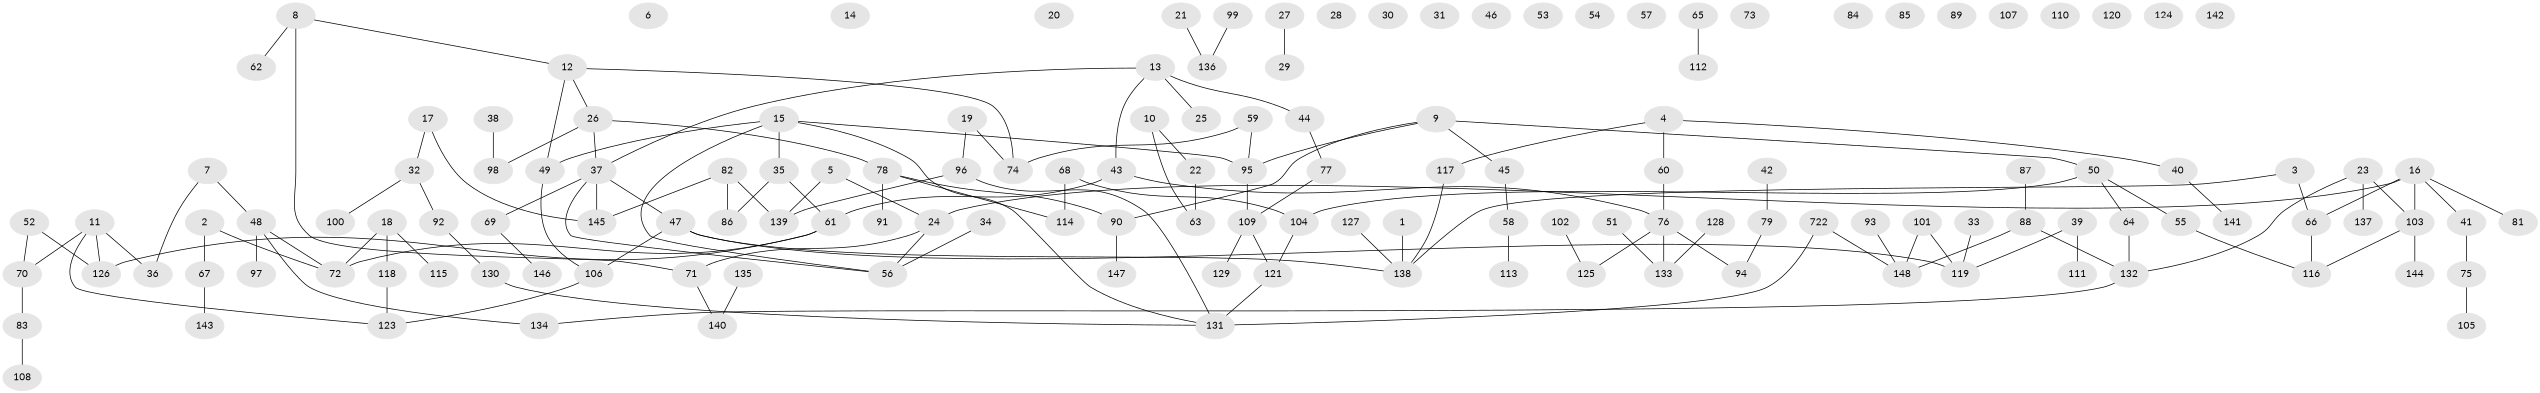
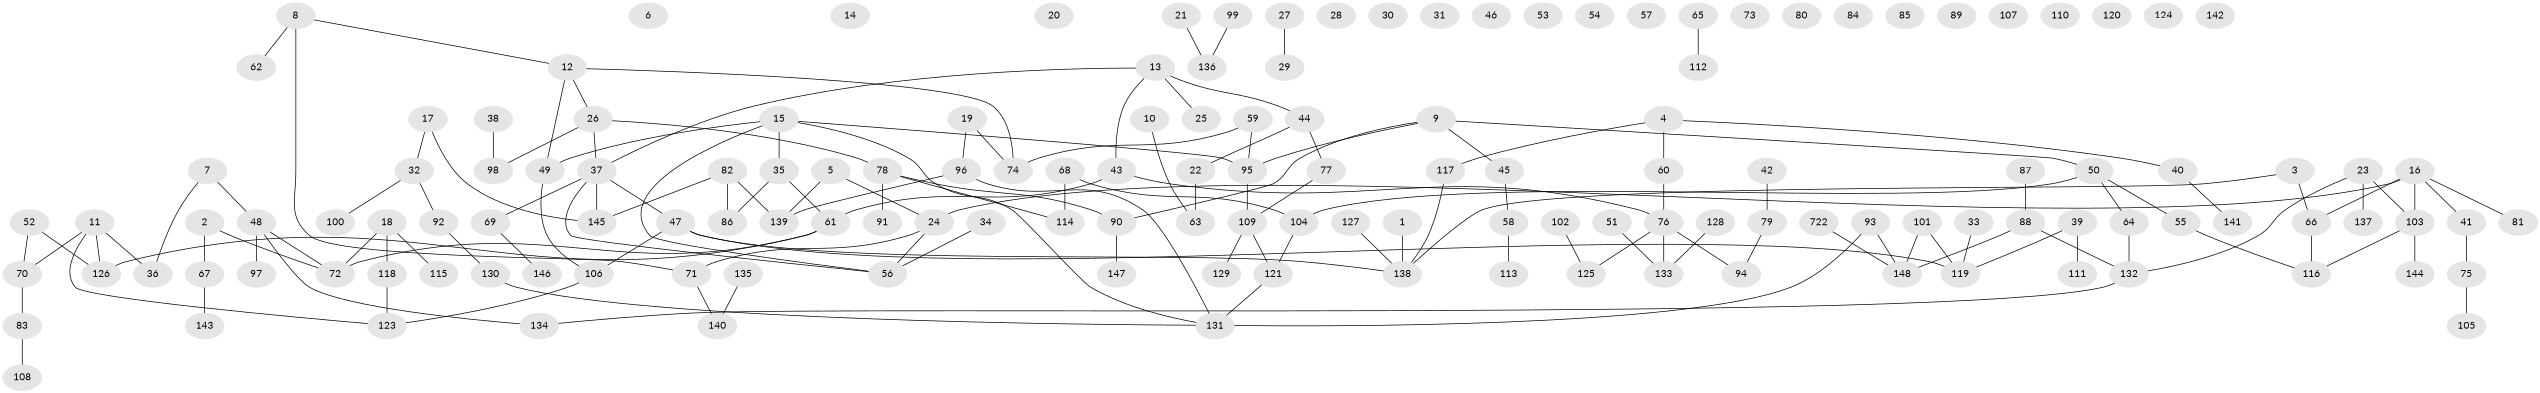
node "80": added
edge "10" -- "22": now "44" -- "22"
edge "722" -- "131": now "93" -- "131"
